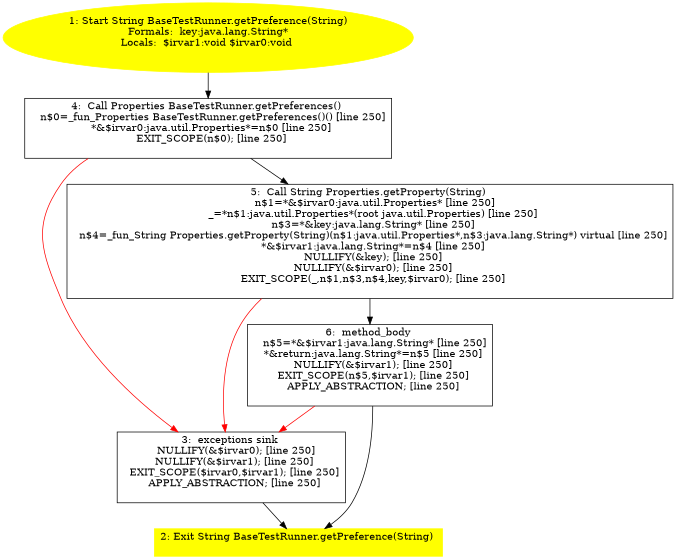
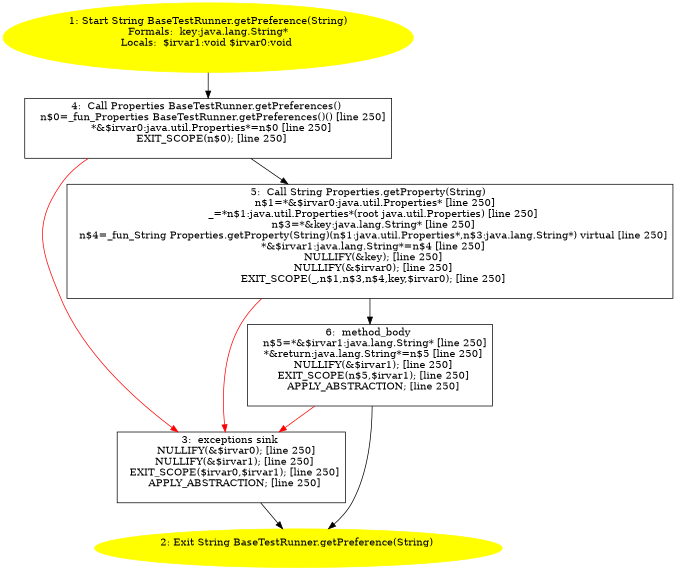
node "2: Exit String BaseTestRunner.getPreference(String)": shape box -> ellipse
